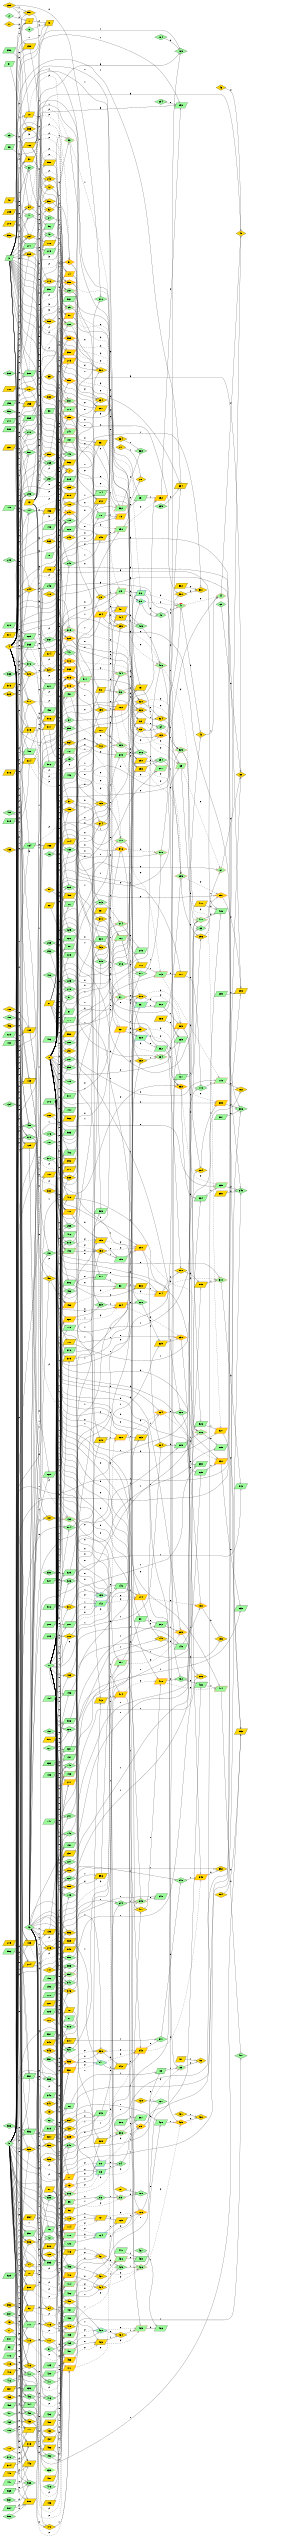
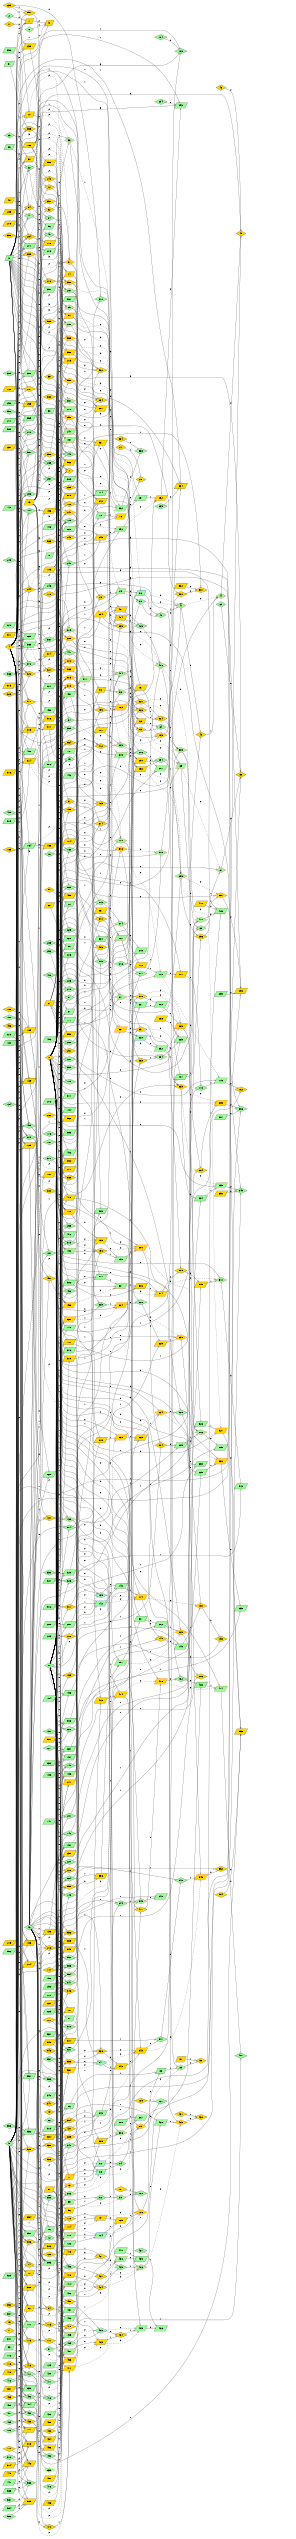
edge "517" -> "520": now "517" -> "494"
edge "372" -> "317": now "372" -> "374"
